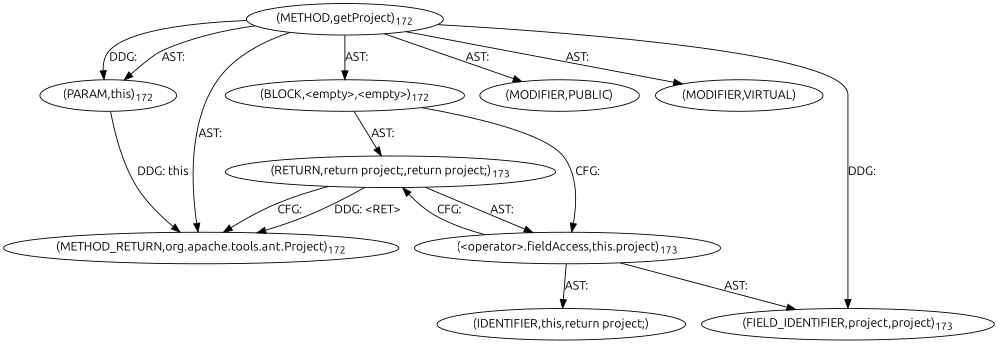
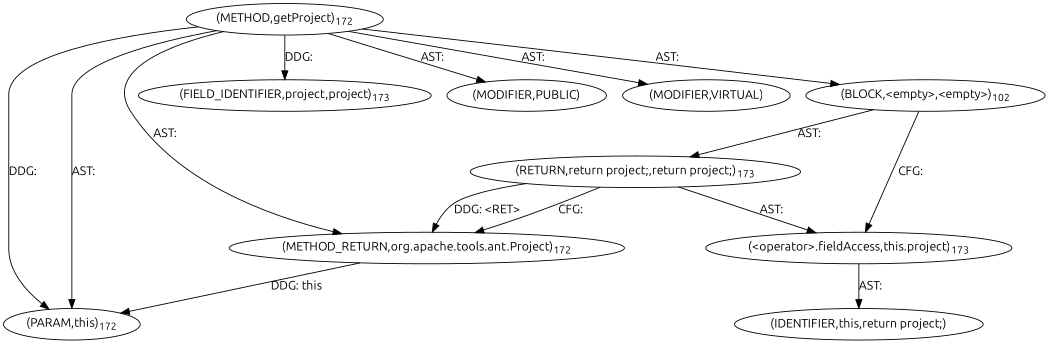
node "(BLOCK,<empty>,<empty>)": text "172" -> "102"
edge "(PARAM,this)" -> "(METHOD_RETURN,org.apache.tools.ant.Project)": reversed
edge "(<operator>.fieldAccess,this.project)" -> "(RETURN,return project;,return project;)": removed, label "CFG:"
edge "(<operator>.fieldAccess,this.project)" -> "(FIELD_IDENTIFIER,project,project)": removed, label "AST:"
